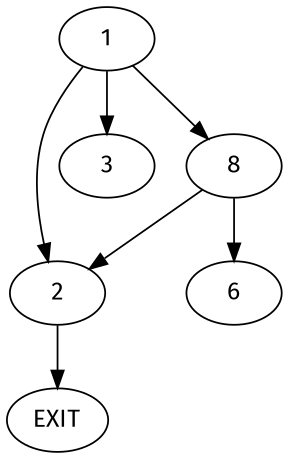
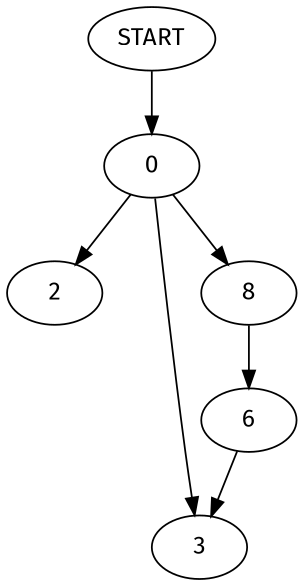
node "1": label "1" -> "0"
node "START": added
edge "8" -> "2": removed
node "EXIT": removed
edge "6" -> "3": added
